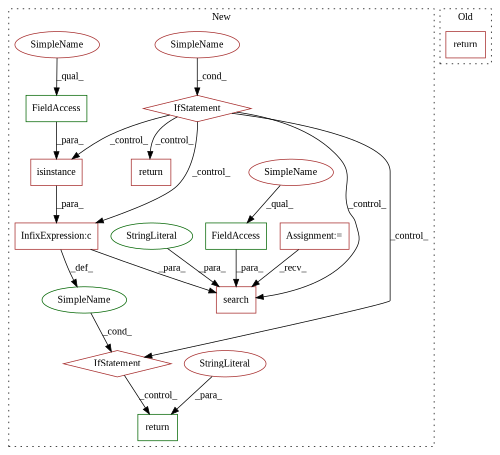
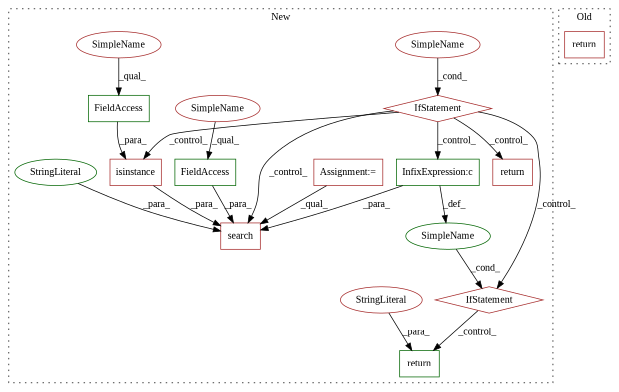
edge "isinstance" -> "InfixExpression:c": now "isinstance" -> "search"
node "InfixExpression:c": color brown -> darkgreen
edge "Assignment:=" -> "search": label "_recv_" -> "_qual_"
